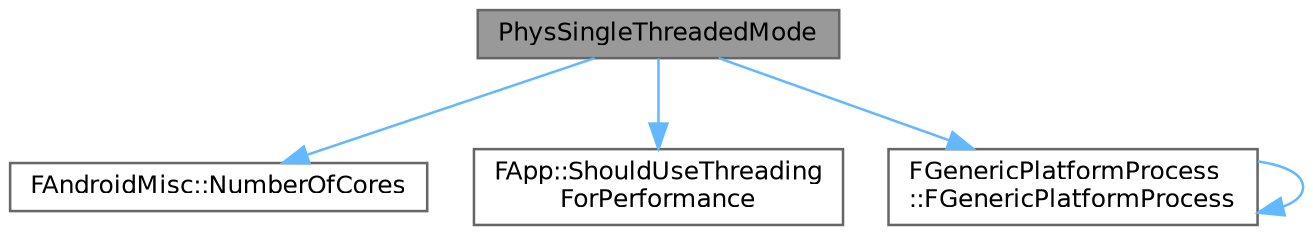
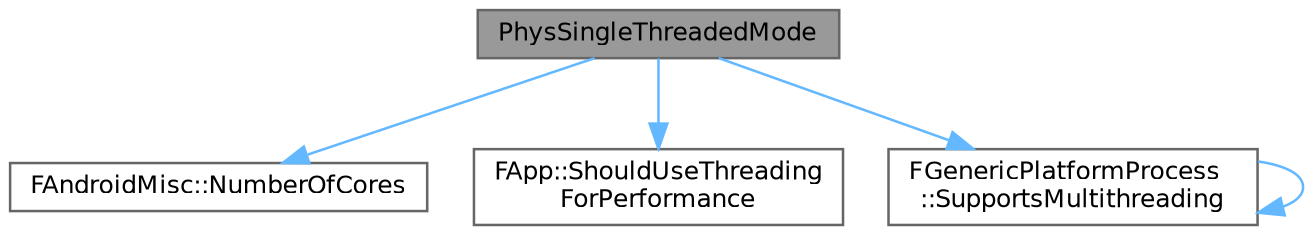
node "FGenericPlatformProcess ::FGenericPlatformProcess": label "FGenericPlatformProcess ::FGenericPlatformProcess" -> "FGenericPlatformProcess ::SupportsMultithreading"
